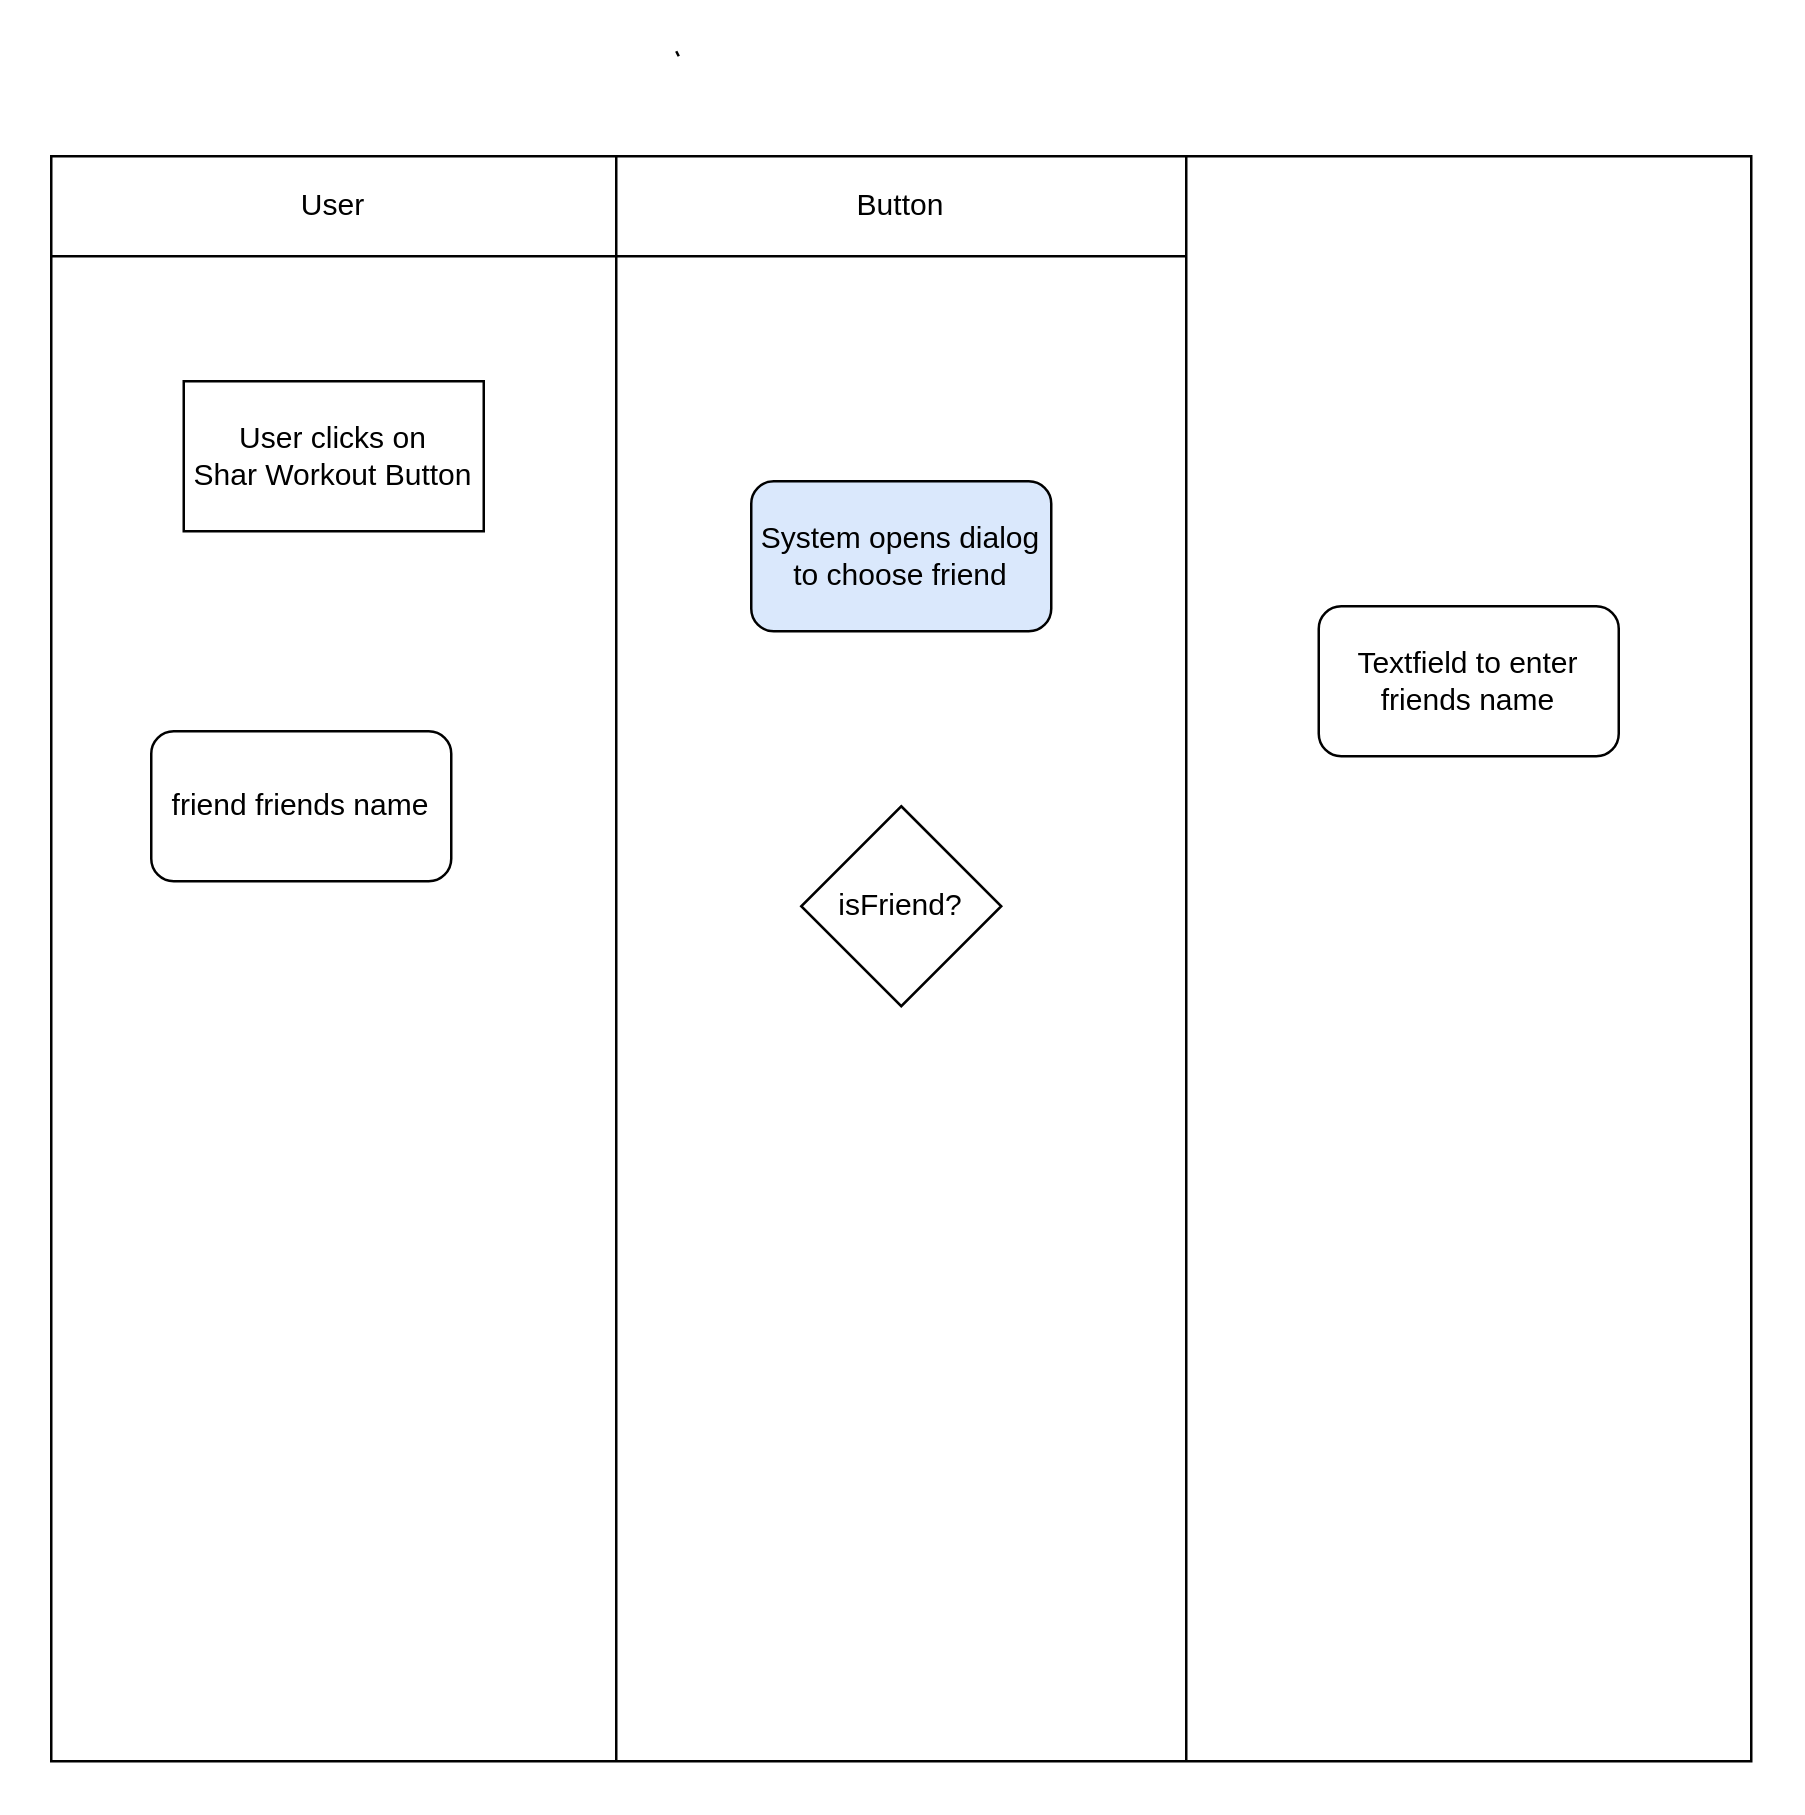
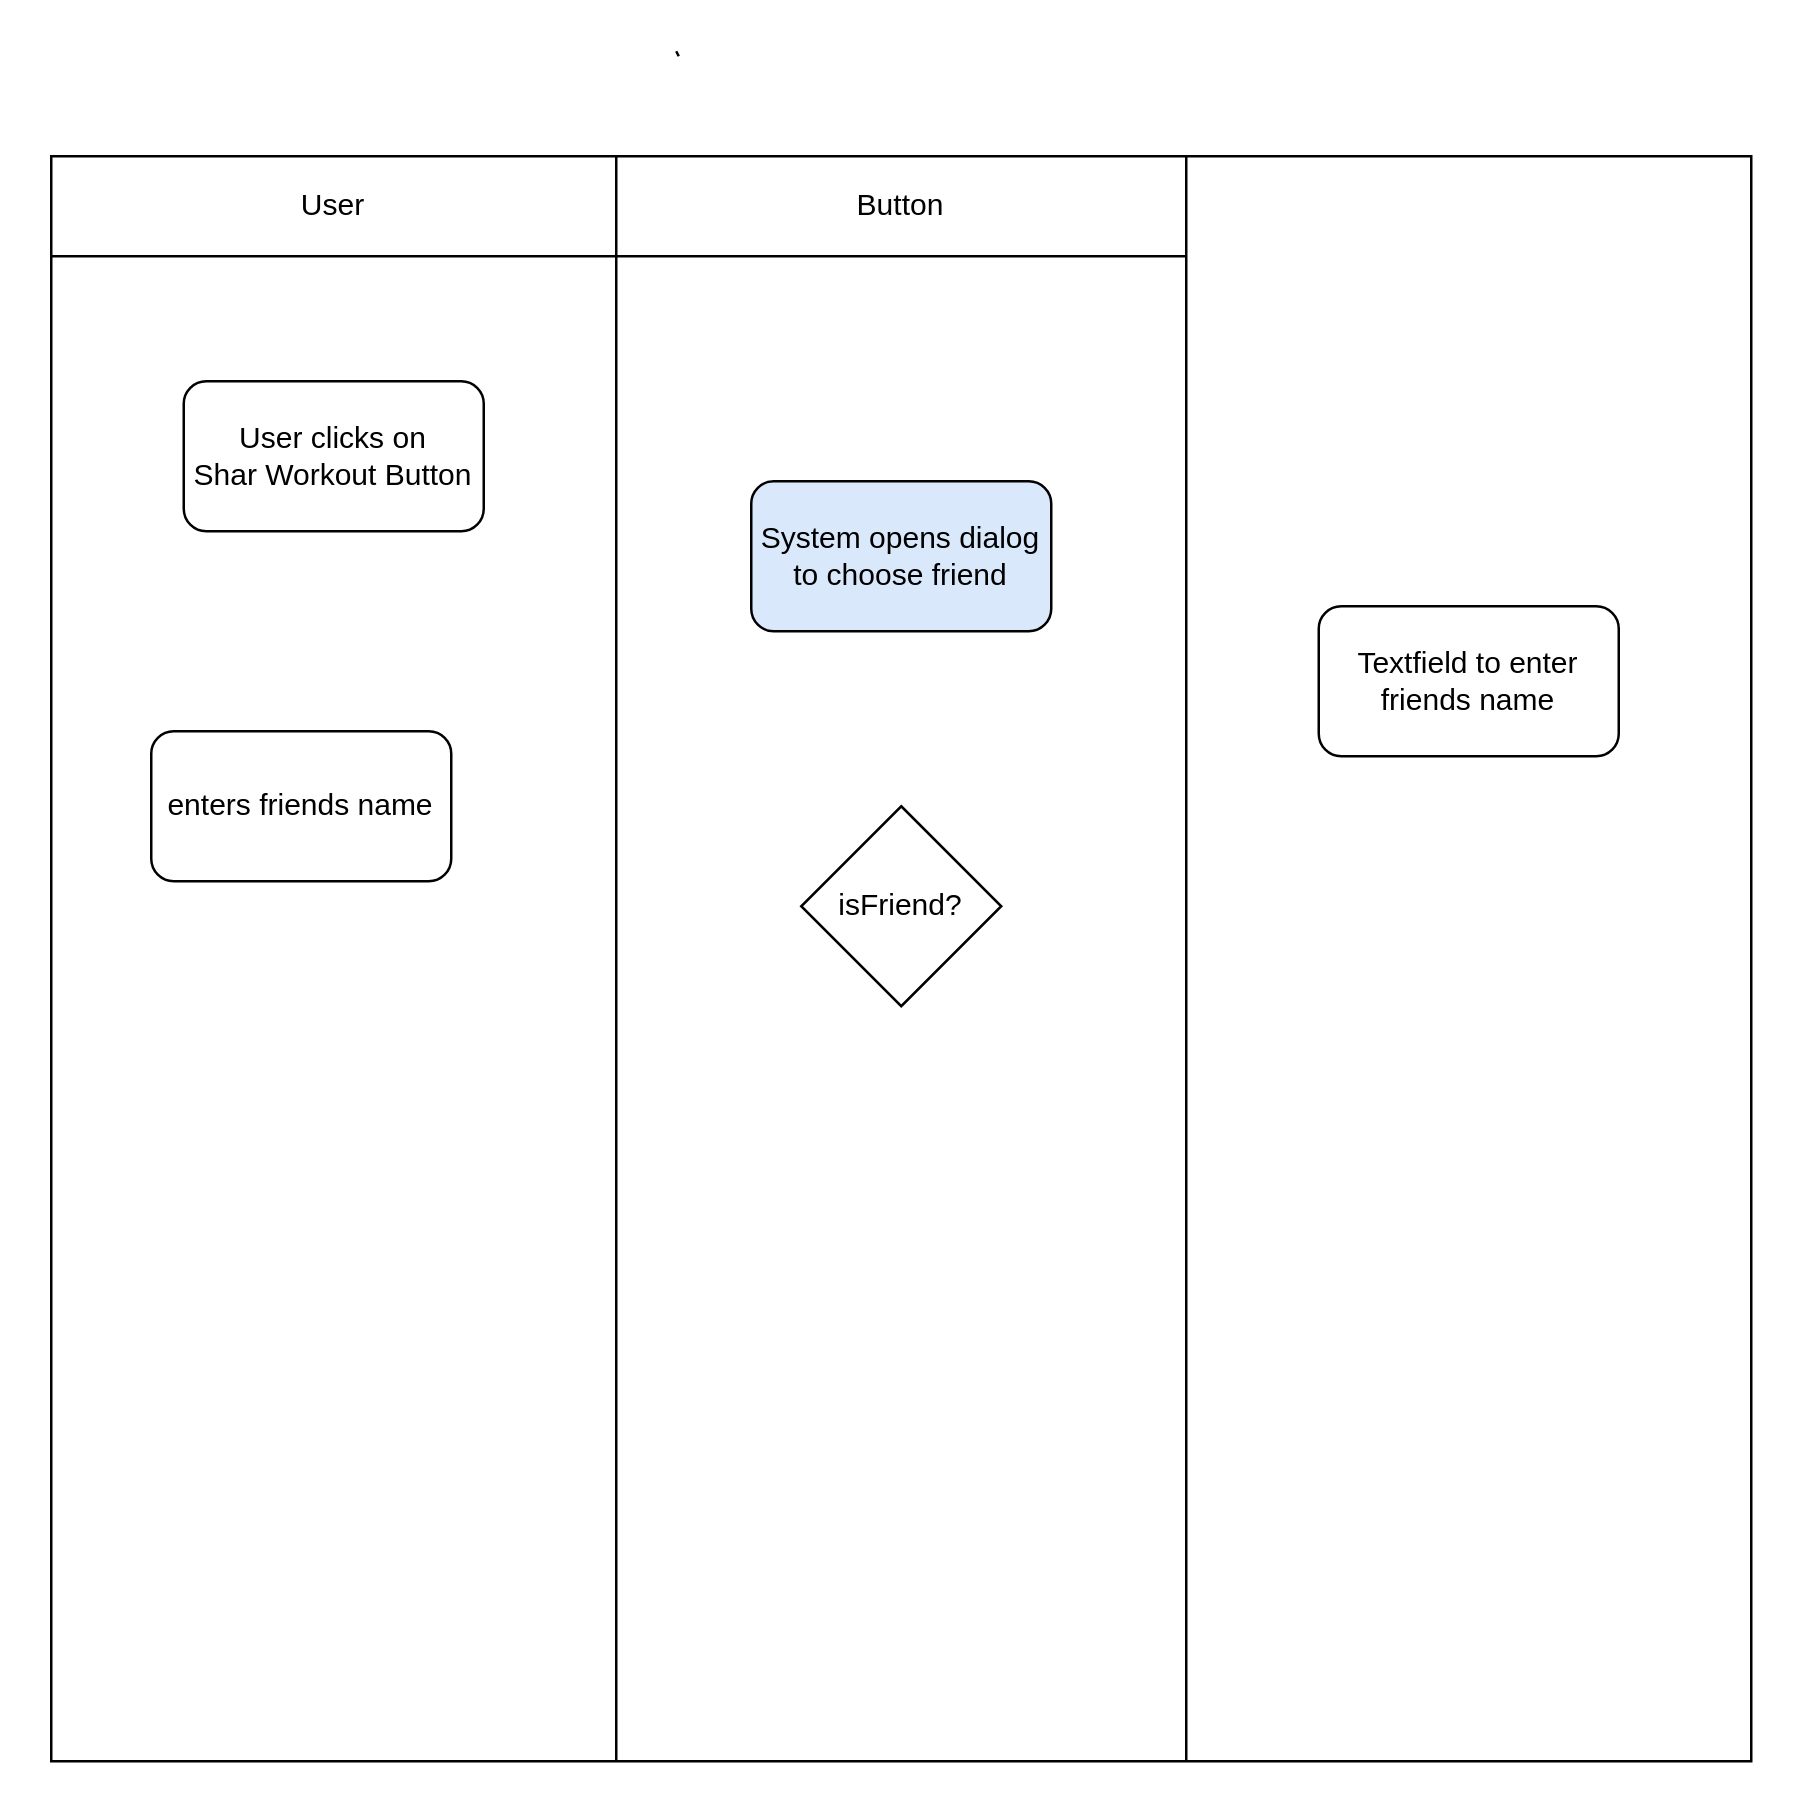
node "User clicks on Shar Workout Button": shape rectangle -> rounded rectangle
node "friend friends name": label "friend friends name" -> "enters friends name"
